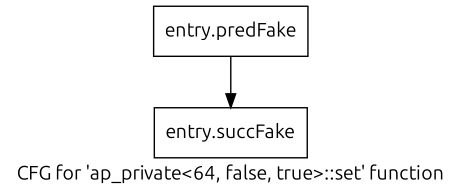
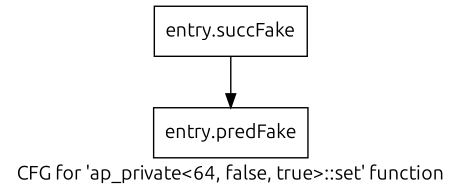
edge "entry.predFake" -> "entry.succFake": reversed
